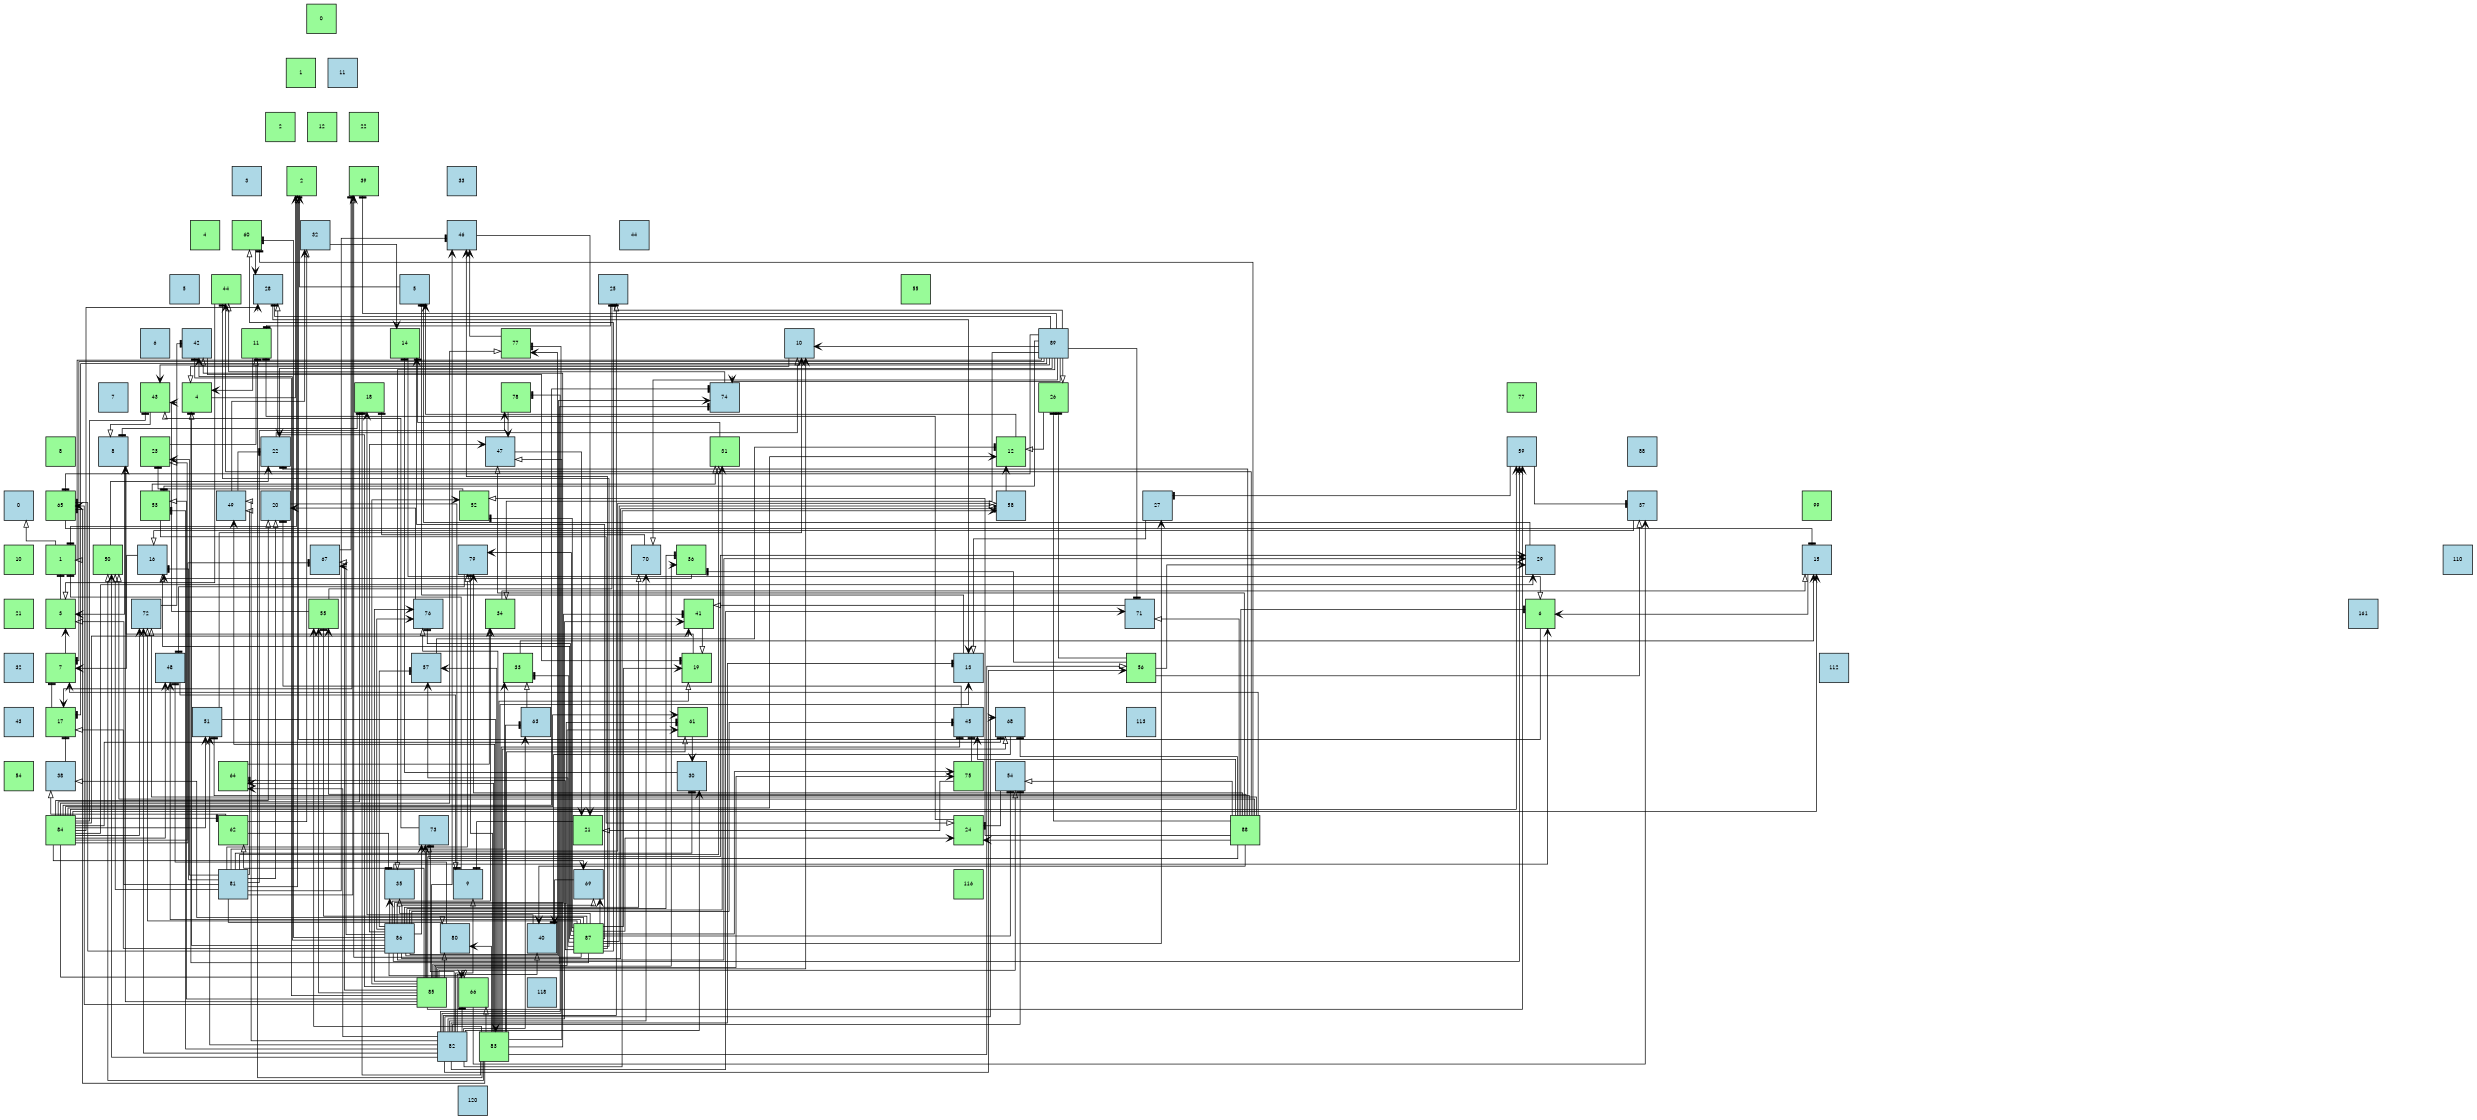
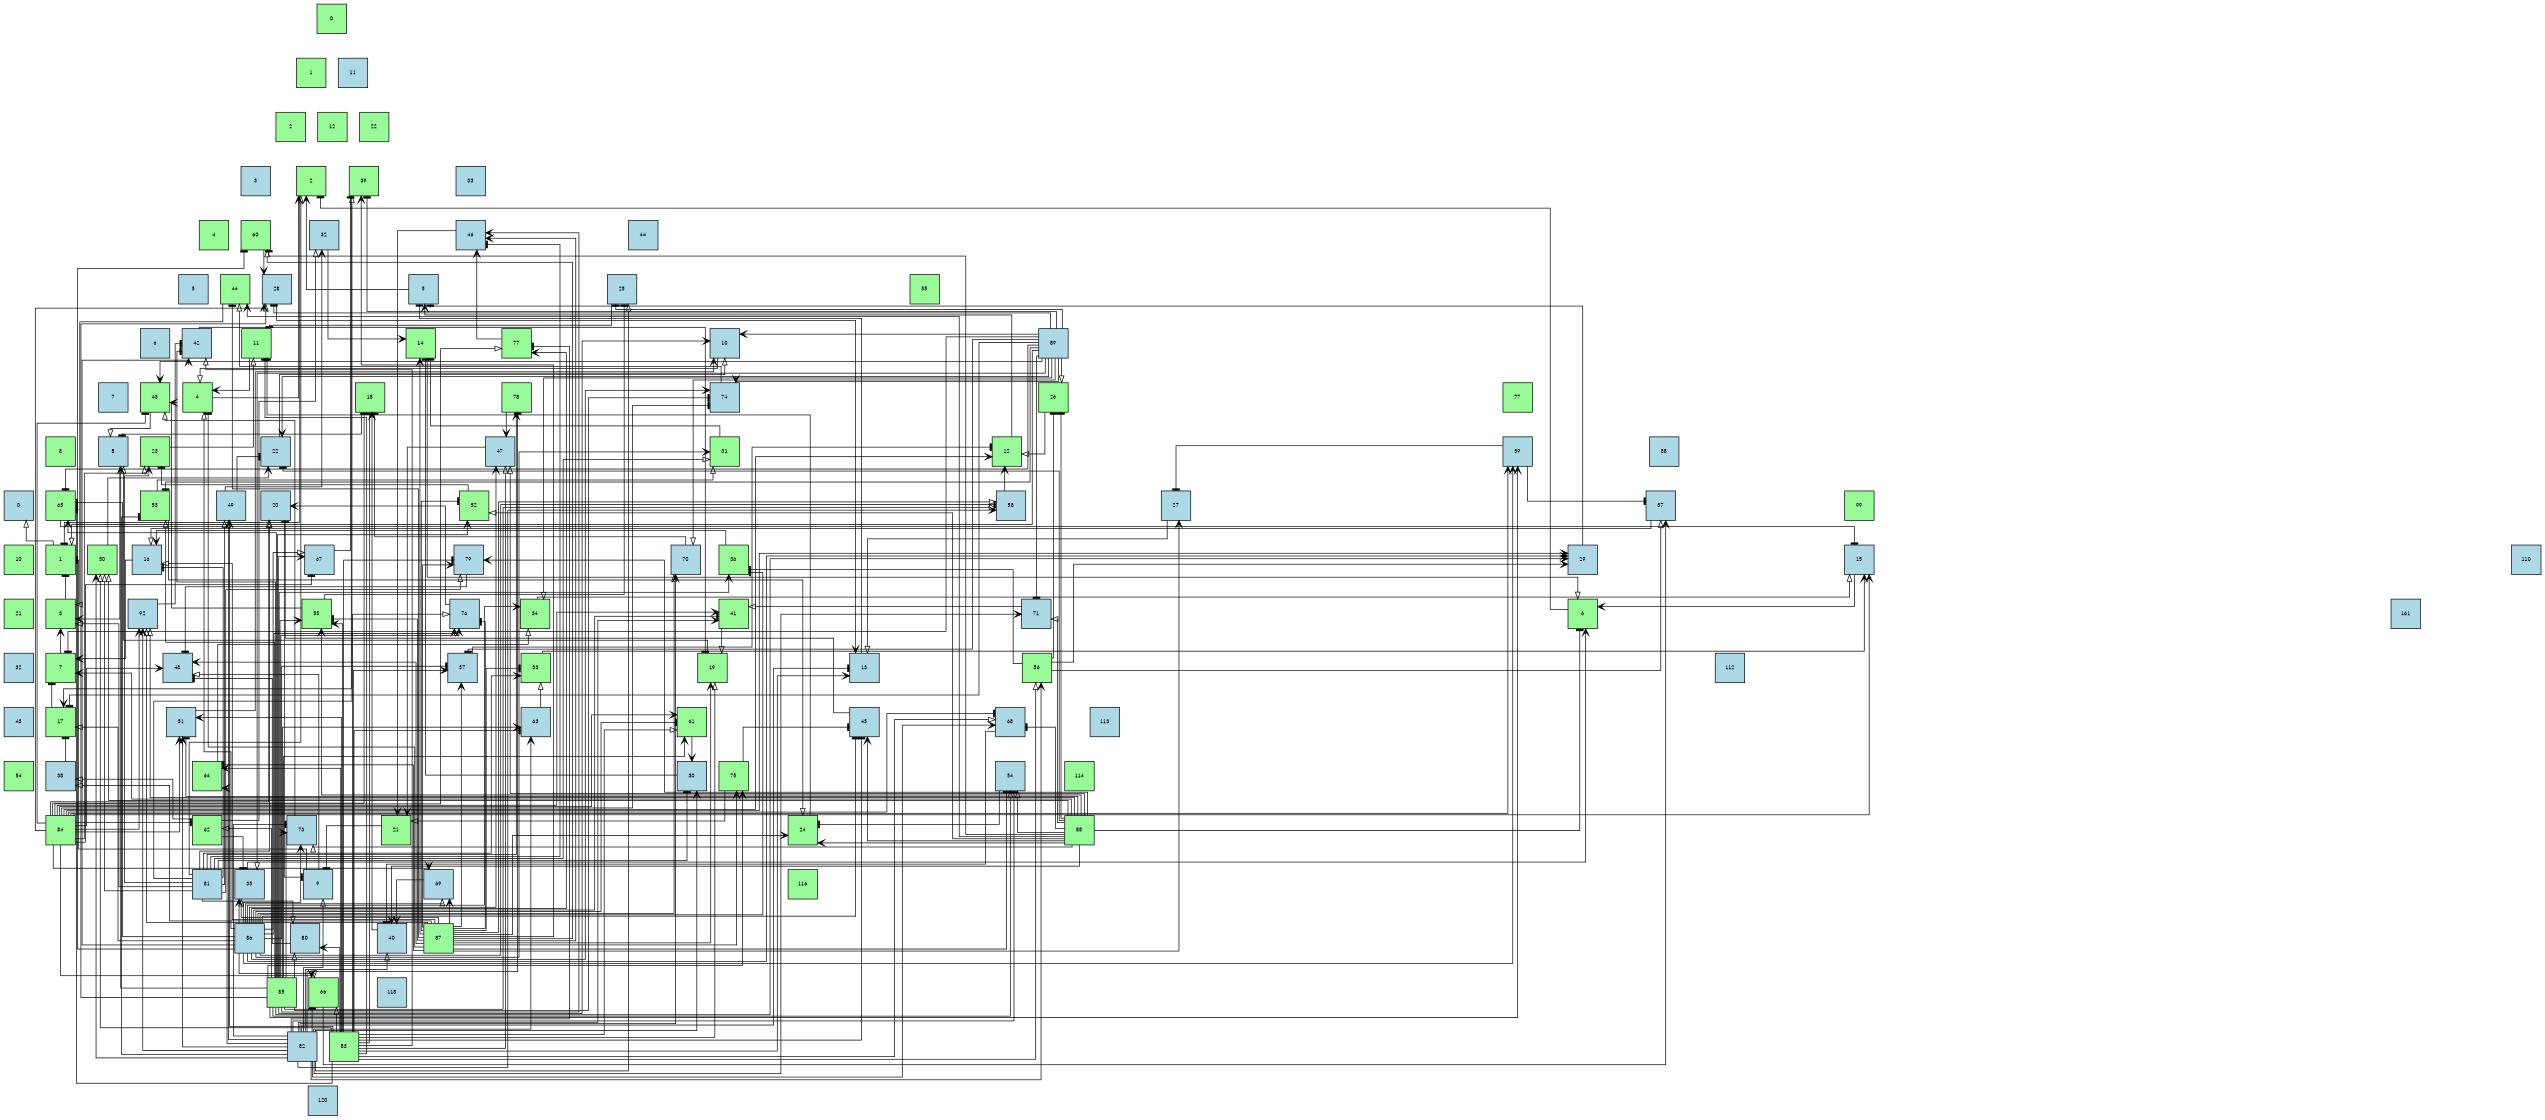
edge "89" -> "57": added
node "72": label "72" -> "92"
edge "48" -> "9": reversed
edge "51" -> "83": reversed
edge "85" -> "63": added
node "114": added
